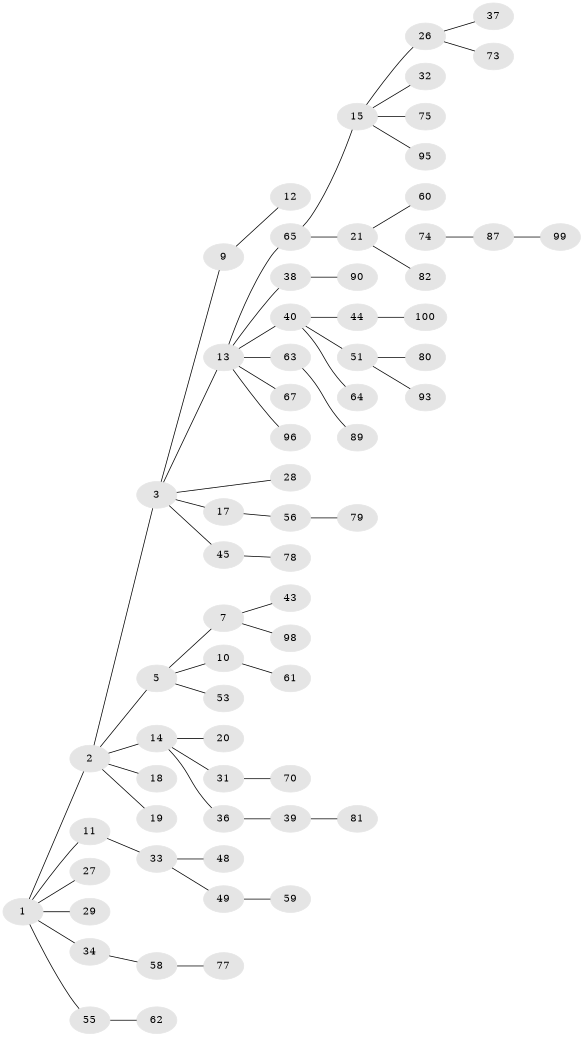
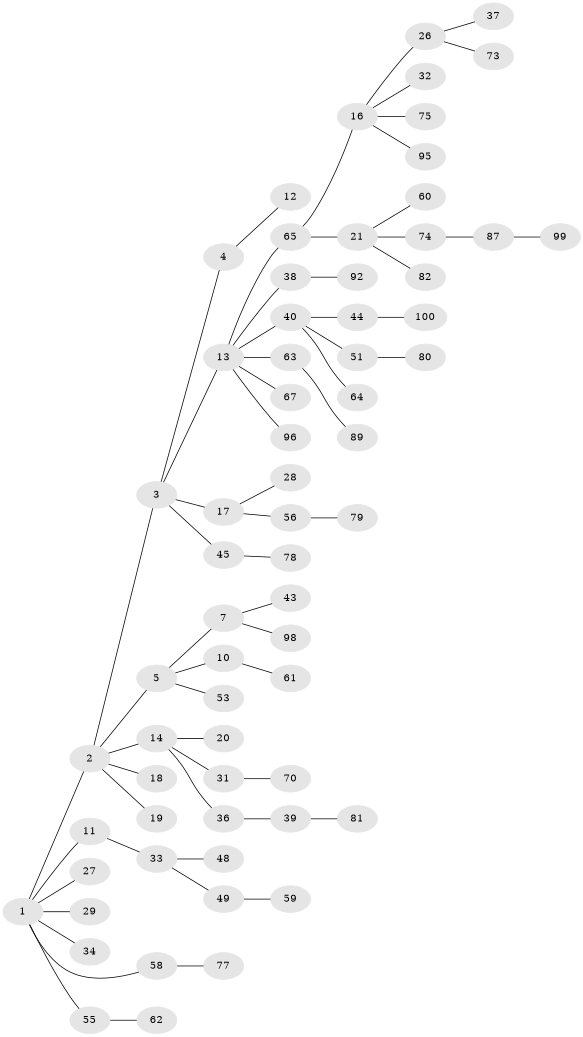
node "15": label "15" -> "16"
edge "21" -- "74": added
node "9": label "9" -> "4"
node "90": label "90" -> "92"
node "93": removed
edge "28" -- "3": now "28" -- "17"
edge "34" -- "58": now "1" -- "58"
